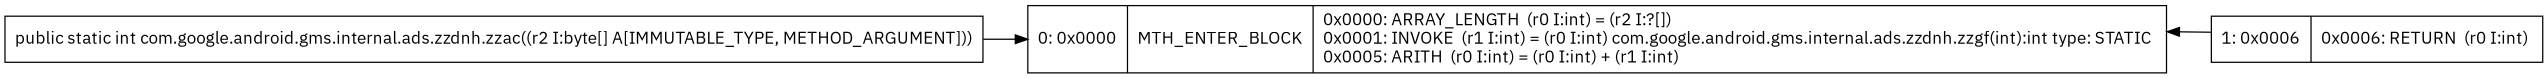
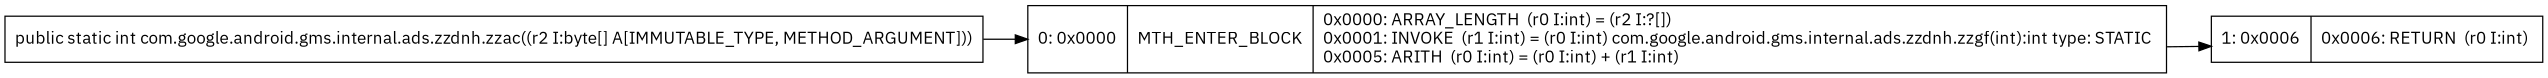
edge "1: 0x0006" -> "0: 0x0000": reversed
